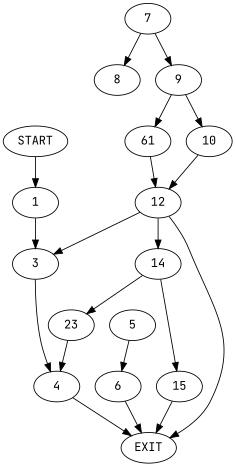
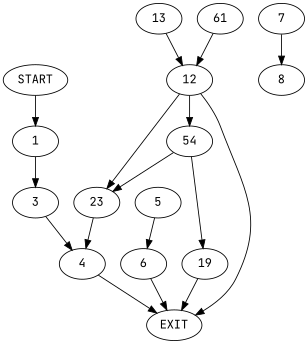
node "9": removed
node "10": label "10" -> "13"
edge "12" -> "3": now "12" -> "23"
node "14": label "14" -> "54"
node "15": label "15" -> "19"
